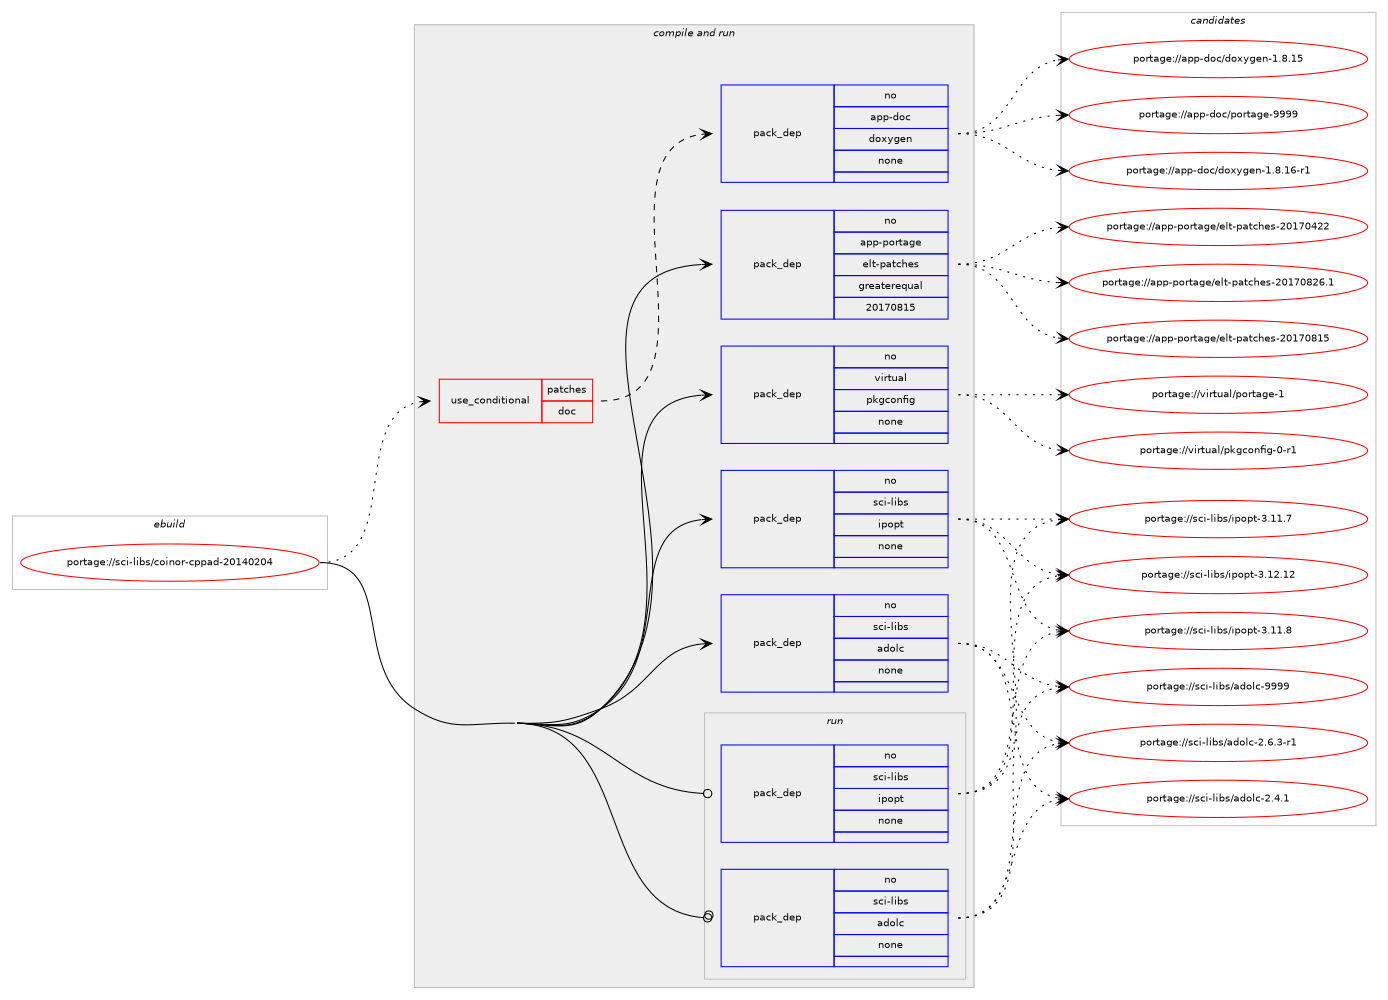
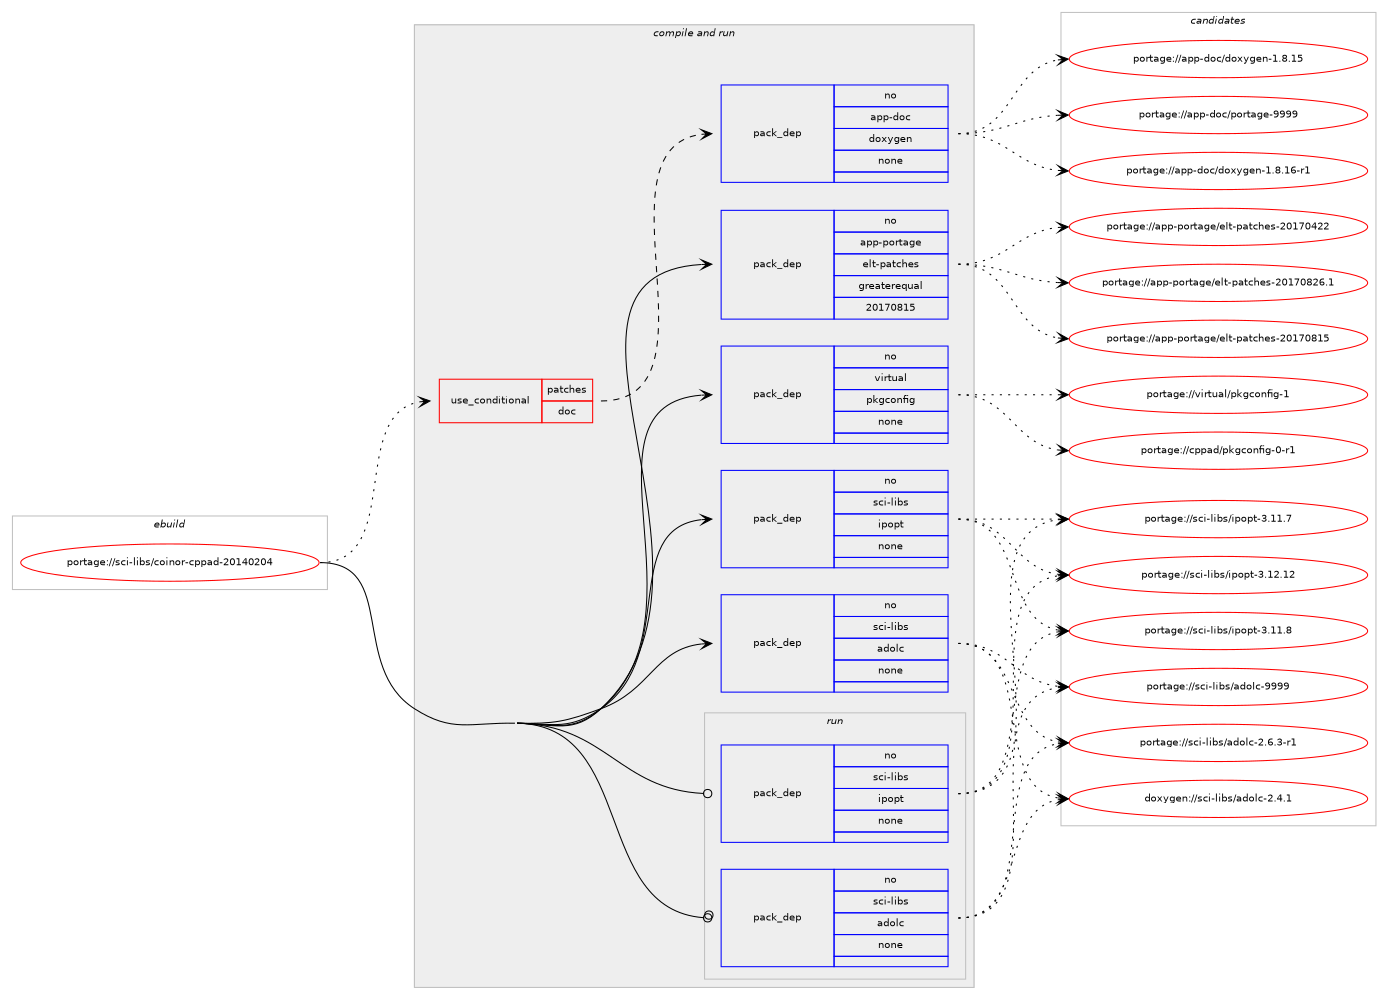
node "portage://virtual/portage-1": label "portage://virtual/portage-1" -> "portage://virtual/pkgconfig-1"
node "portage://virtual/pkgconfig-0-r1": label "portage://virtual/pkgconfig-0-r1" -> "portage://cppad/pkgconfig-0-r1"
node "portage://sci-libs/adolc-2.4.1": label "portage://sci-libs/adolc-2.4.1" -> "doxygen://sci-libs/adolc-2.4.1"
